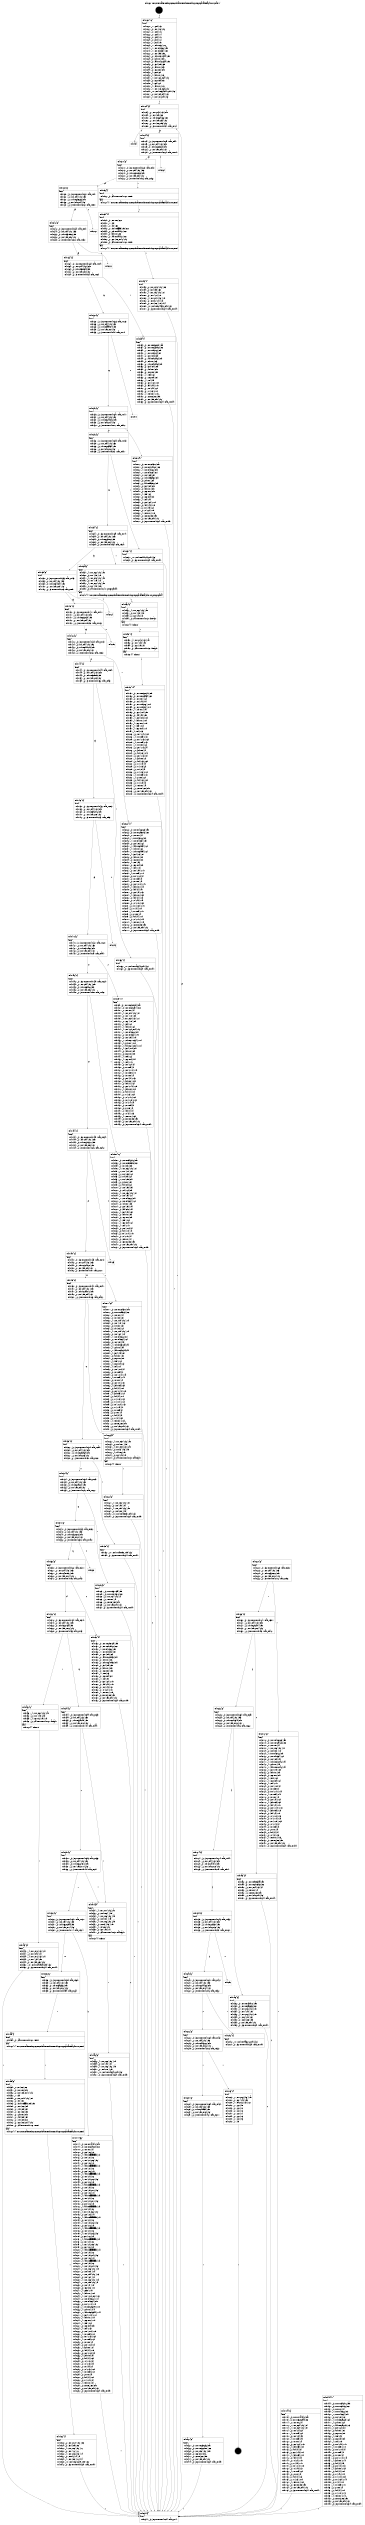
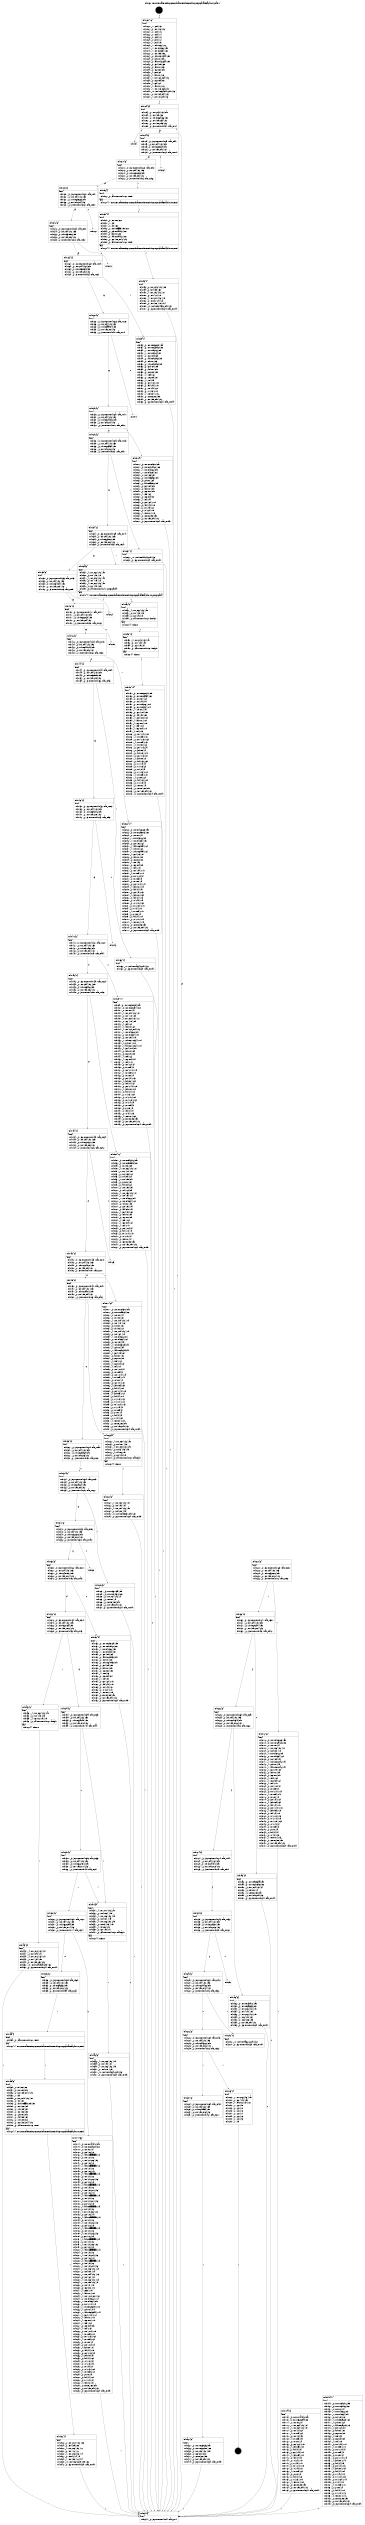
node "0x401f20 [15]": removed
